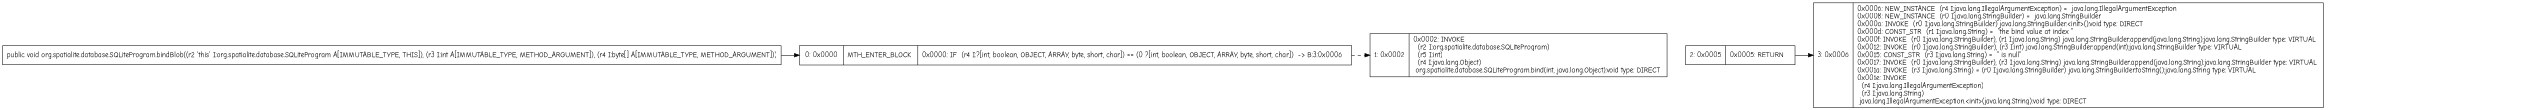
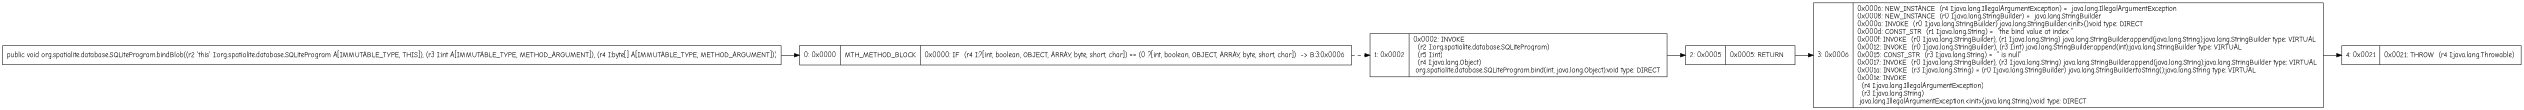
node "0: 0x0000": text "MTH_ENTER_BLOCK" -> "MTH_METHOD_BLOCK"
edge "1: 0x0002" -> "2: 0x0005": added
node "4: 0x0021": added
